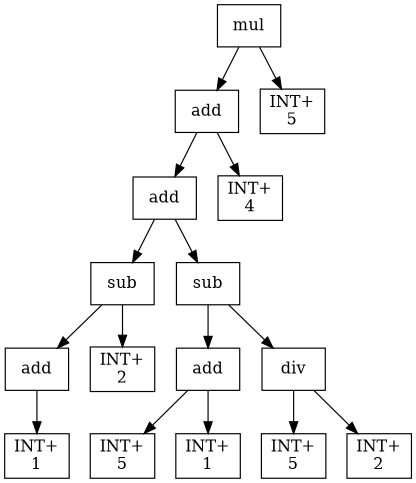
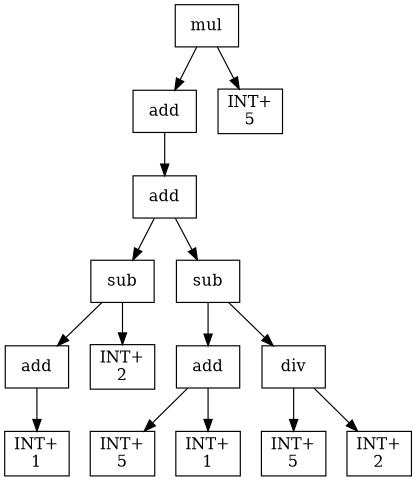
node "INT+ 4": removed
